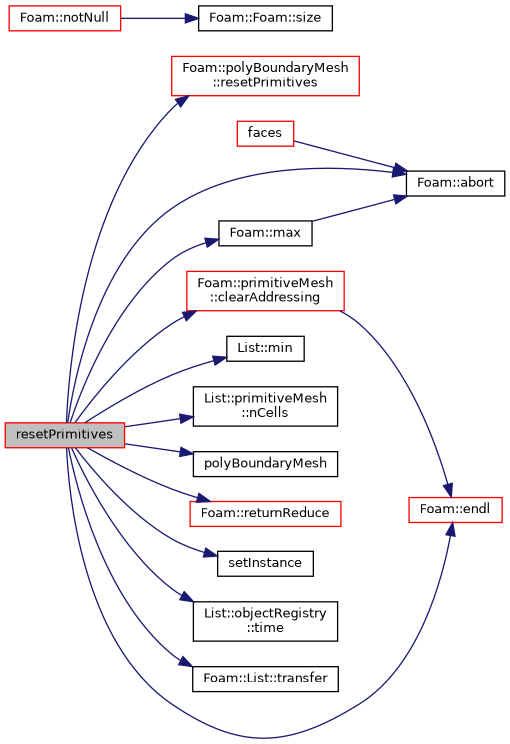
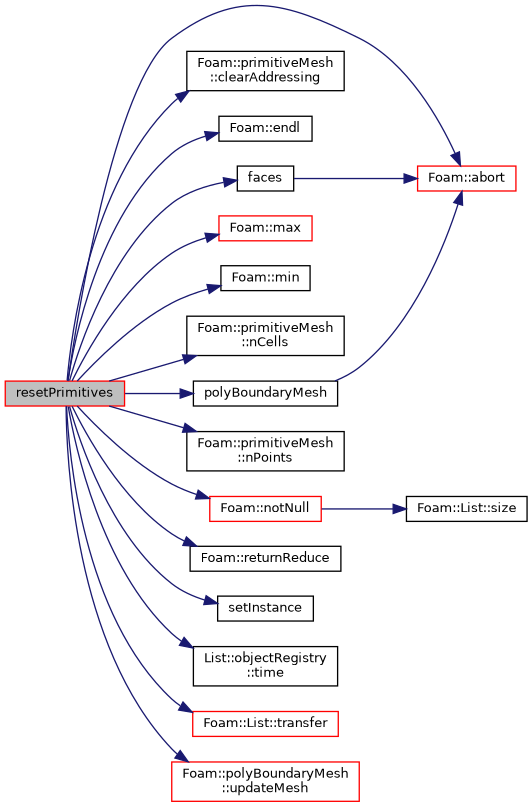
node "Foam::Foam::size": label "Foam::Foam::size" -> "Foam::List::size"
node "Foam::polyBoundaryMesh ::resetPrimitives": label "Foam::polyBoundaryMesh ::resetPrimitives" -> "Foam::polyBoundaryMesh ::updateMesh"
node "faces": color red -> black
node "Foam::abort": color black -> red
edge "Foam::max" -> "Foam::abort": now "polyBoundaryMesh" -> "Foam::abort"
node "Foam::max": color black -> red
edge "resetPrimitives" -> "faces": added
node "Foam::primitiveMesh ::clearAddressing": color red -> black
node "List::min": label "List::min" -> "Foam::min"
edge "Foam::primitiveMesh ::clearAddressing" -> "Foam::endl": removed
node "List::primitiveMesh ::nCells": label "List::primitiveMesh ::nCells" -> "Foam::primitiveMesh ::nCells"
node "Foam::primitiveMesh ::nPoints": added
edge "resetPrimitives" -> "Foam::notNull": added
node "Foam::endl": color red -> black
node "Foam::returnReduce": color red -> black
node "Foam::List::transfer": color black -> red
